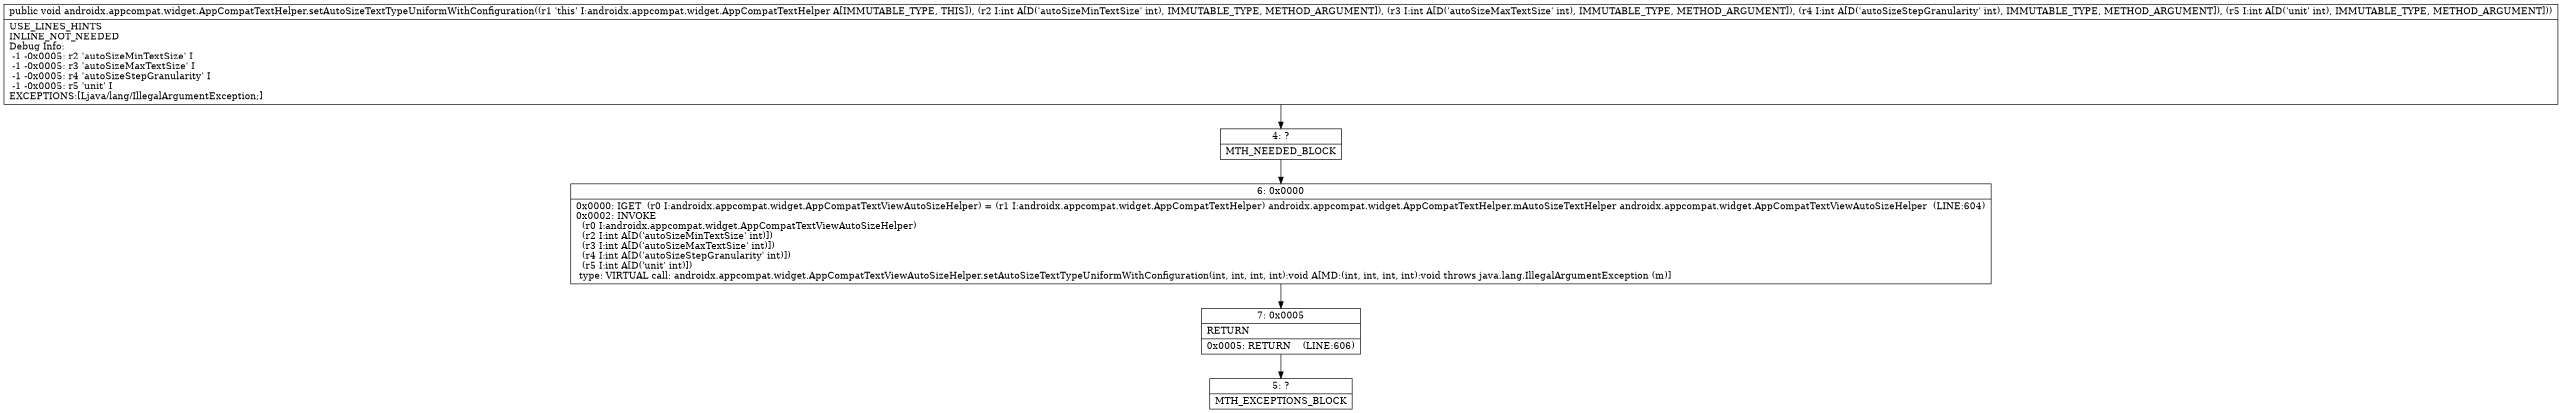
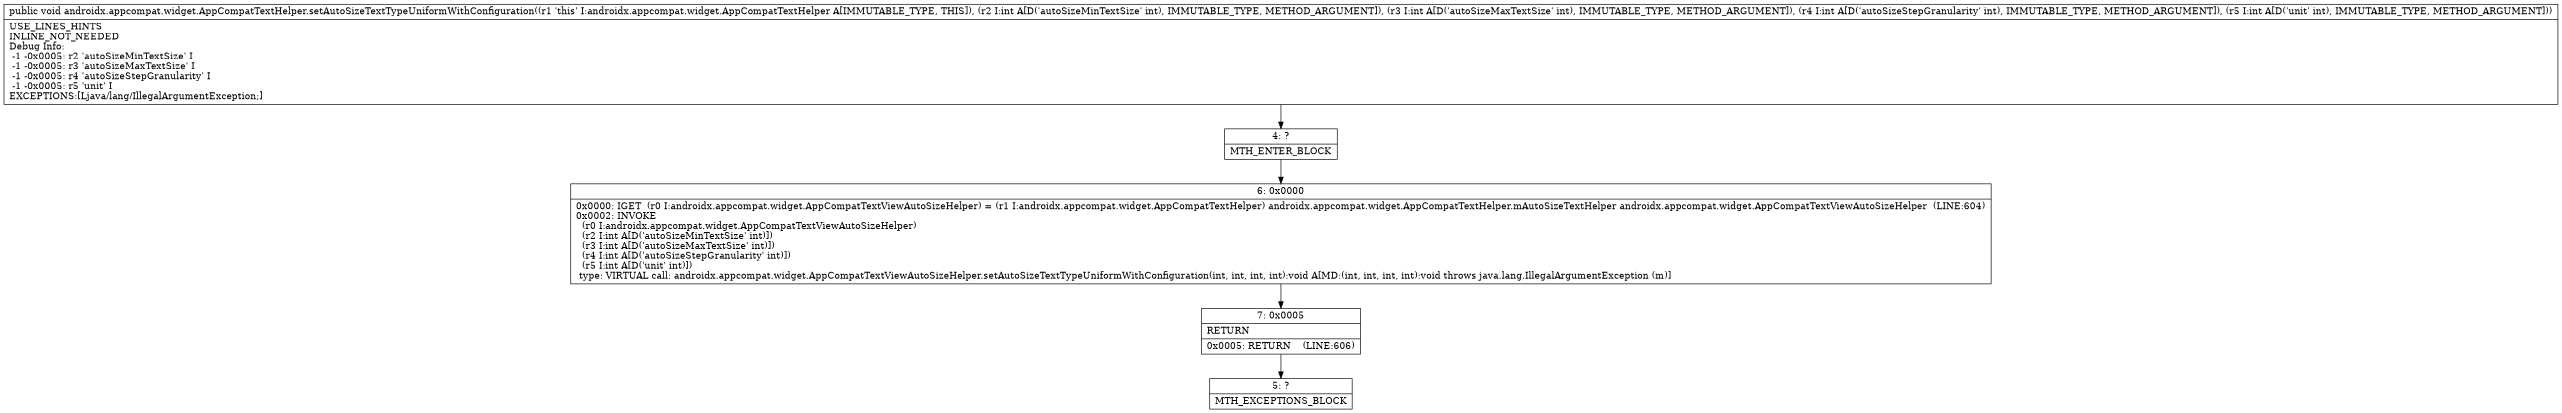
node "4: ?": text "MTH_NEEDED_BLOCK" -> "MTH_ENTER_BLOCK"
